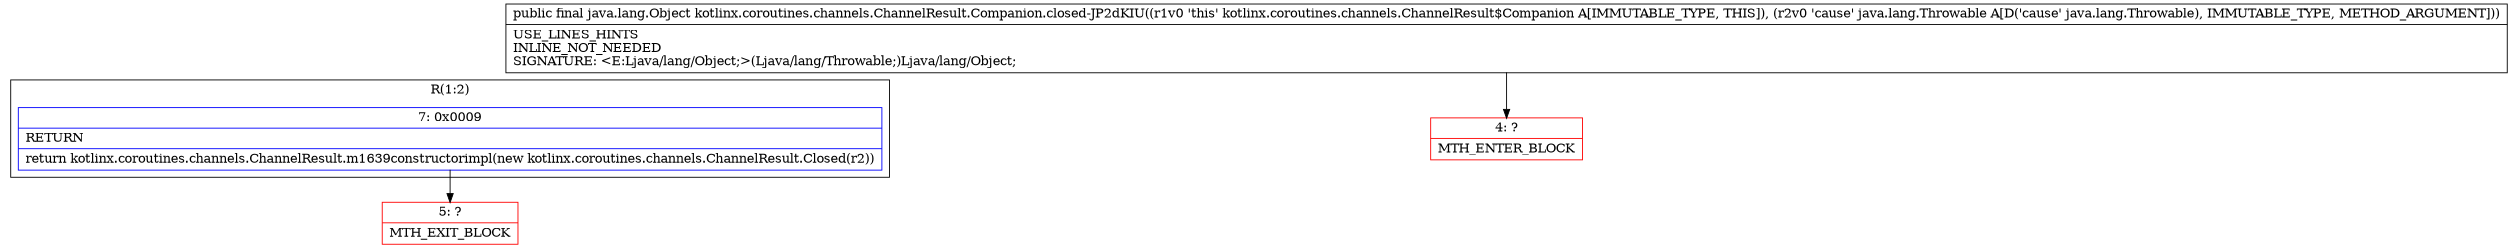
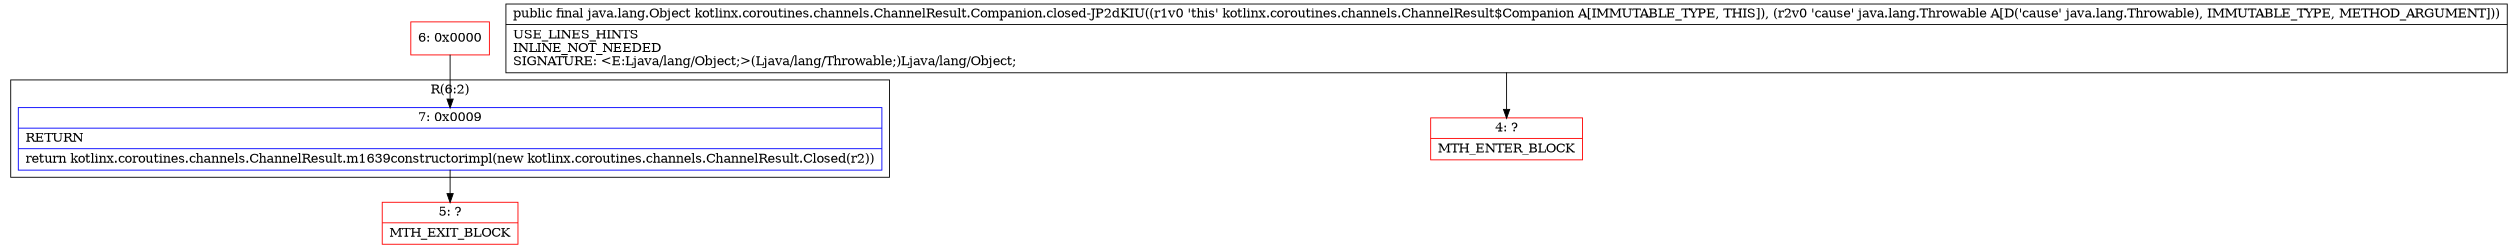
node "6: 0x0000": added
cluster "R(1:2)": label "R(1:2)" -> "R(6:2)"
